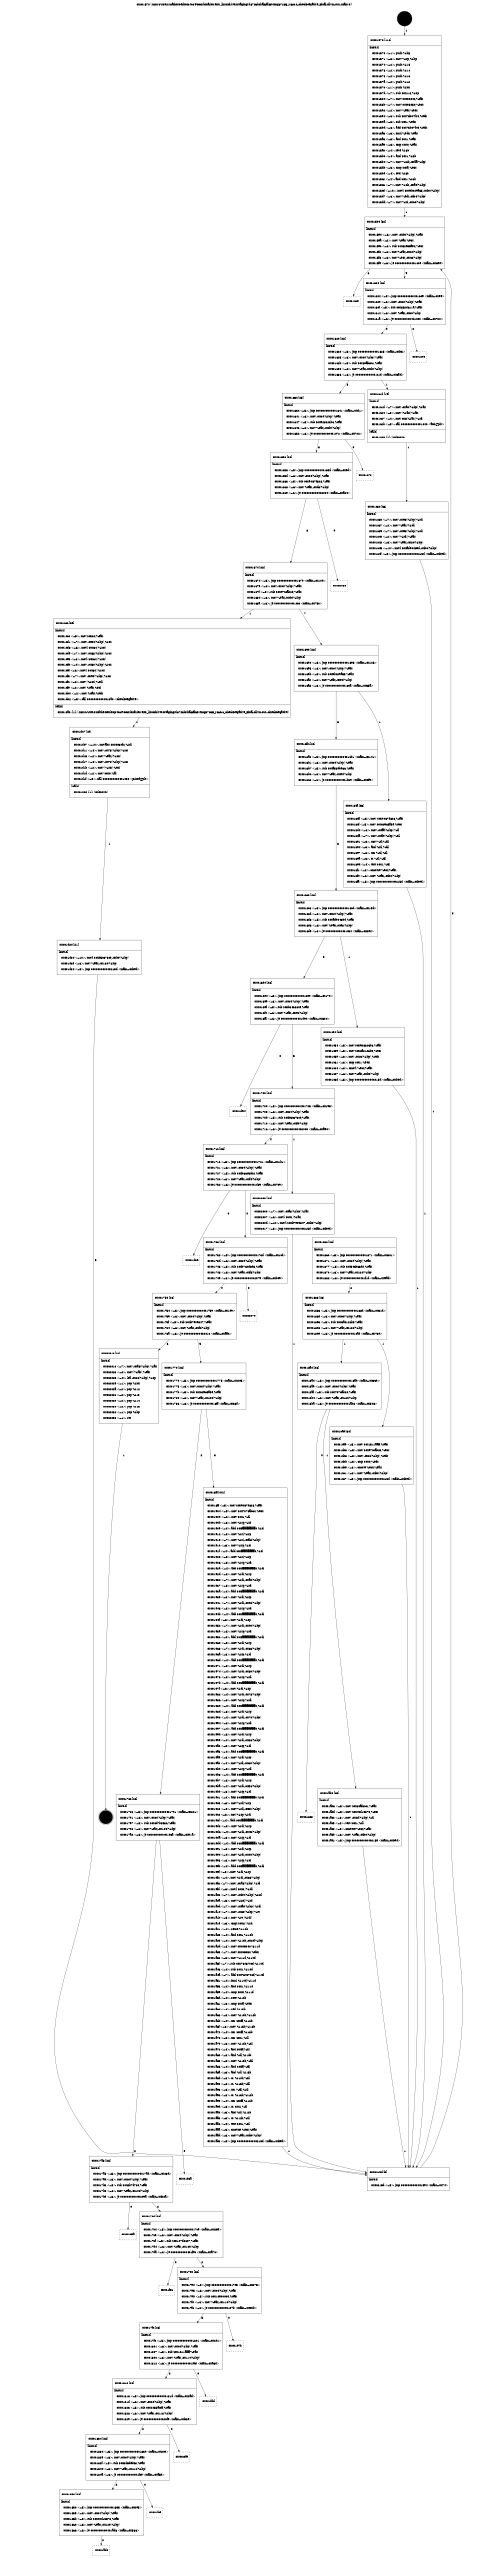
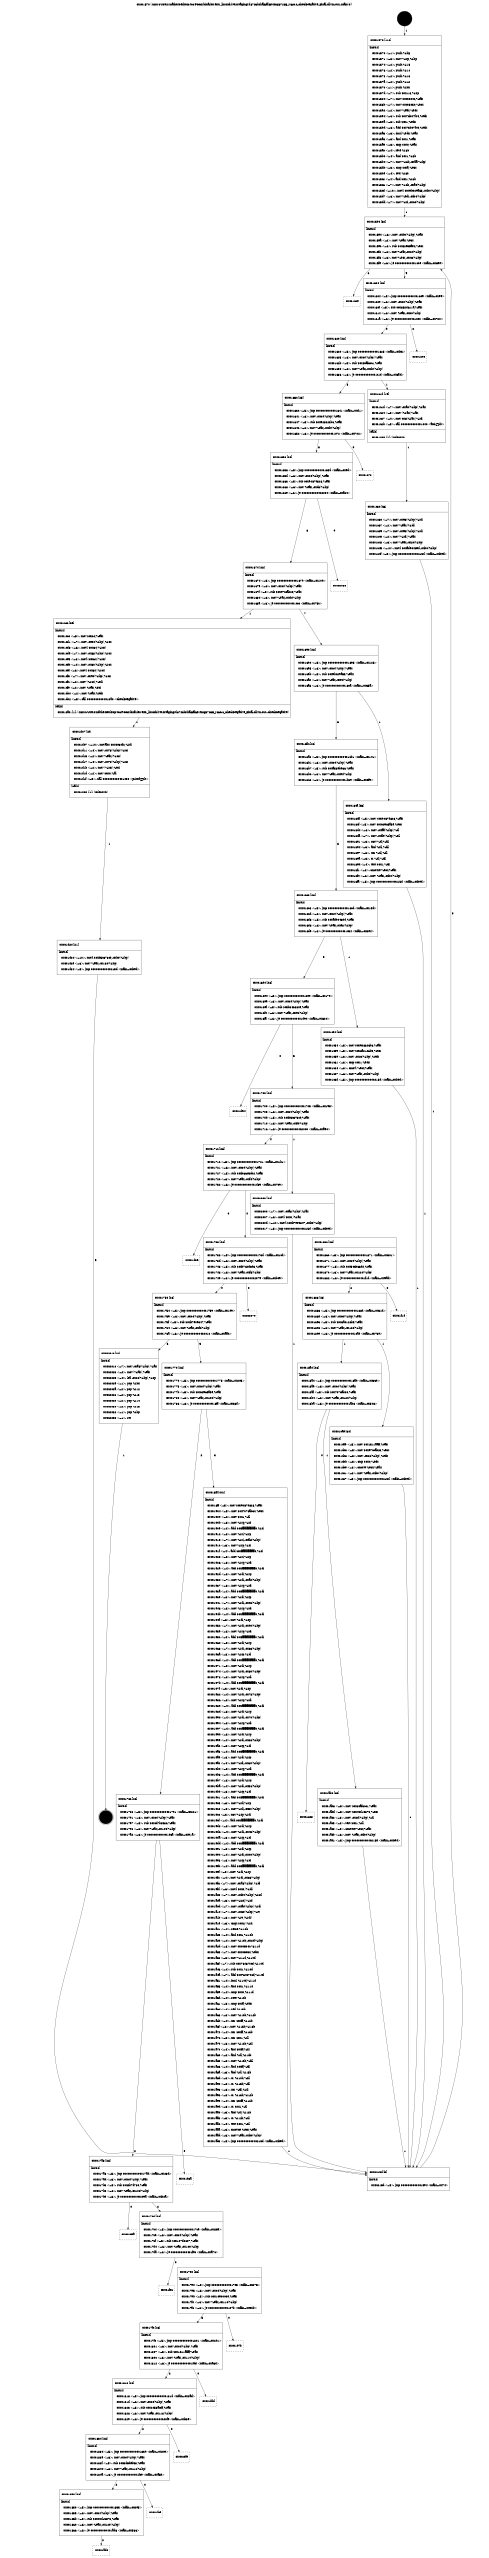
node "0x401f1d": added
edge "0x4017c4 [28]" -> "0x4017e0 [28]": removed, label "2"
